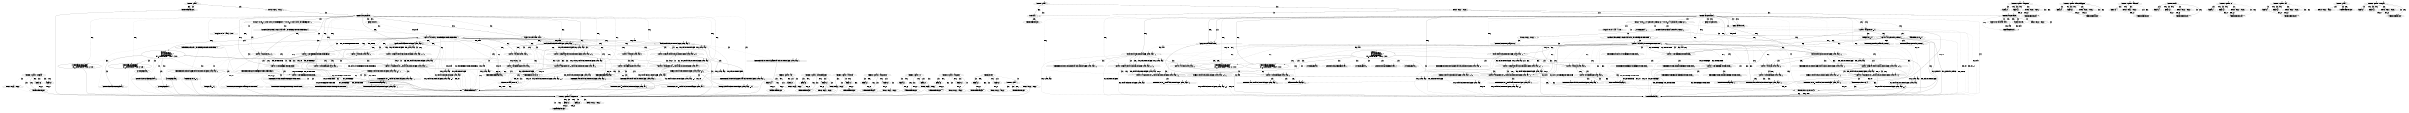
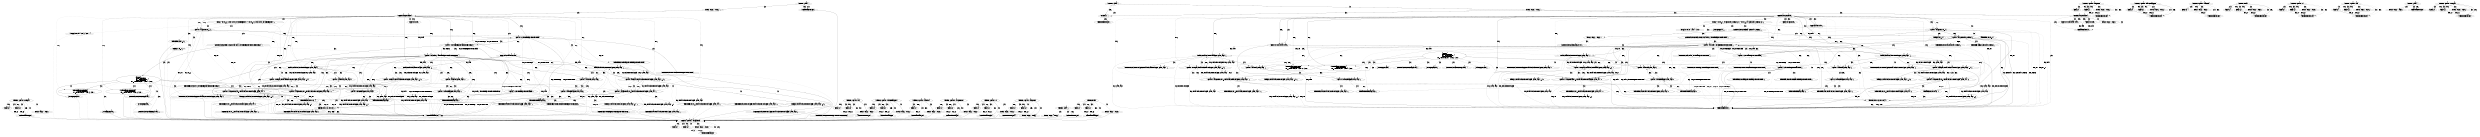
edge "(<operator>.and,mode & (FMODE_READ|FMODE_WRITE|O_EXCL))" -> "(<operator>.or,FMODE_READ|FMODE_WRITE|O_EXCL)": removed, label "AST:"
edge "(<operator>.or,FMODE_READ|FMODE_WRITE|O_EXCL)" -> "(IDENTIFIER,O_EXCL,FMODE_READ|FMODE_WRITE|O_EXCL)": removed, label "AST:"
